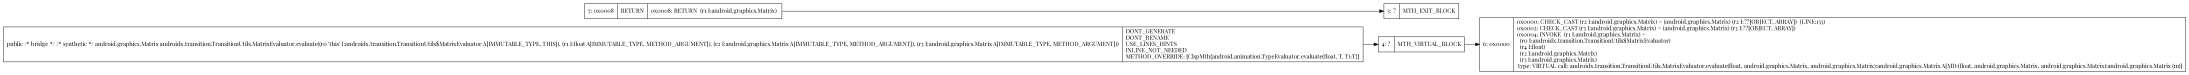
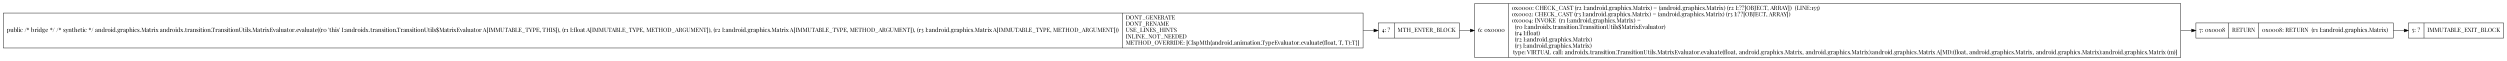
node "5: ?": text "MTH_EXIT_BLOCK" -> "IMMUTABLE_EXIT_BLOCK"
edge "6: 0x0000" -> "7: 0x0008": added
node "4: ?": text "MTH_VIRTUAL_BLOCK" -> "MTH_ENTER_BLOCK"
